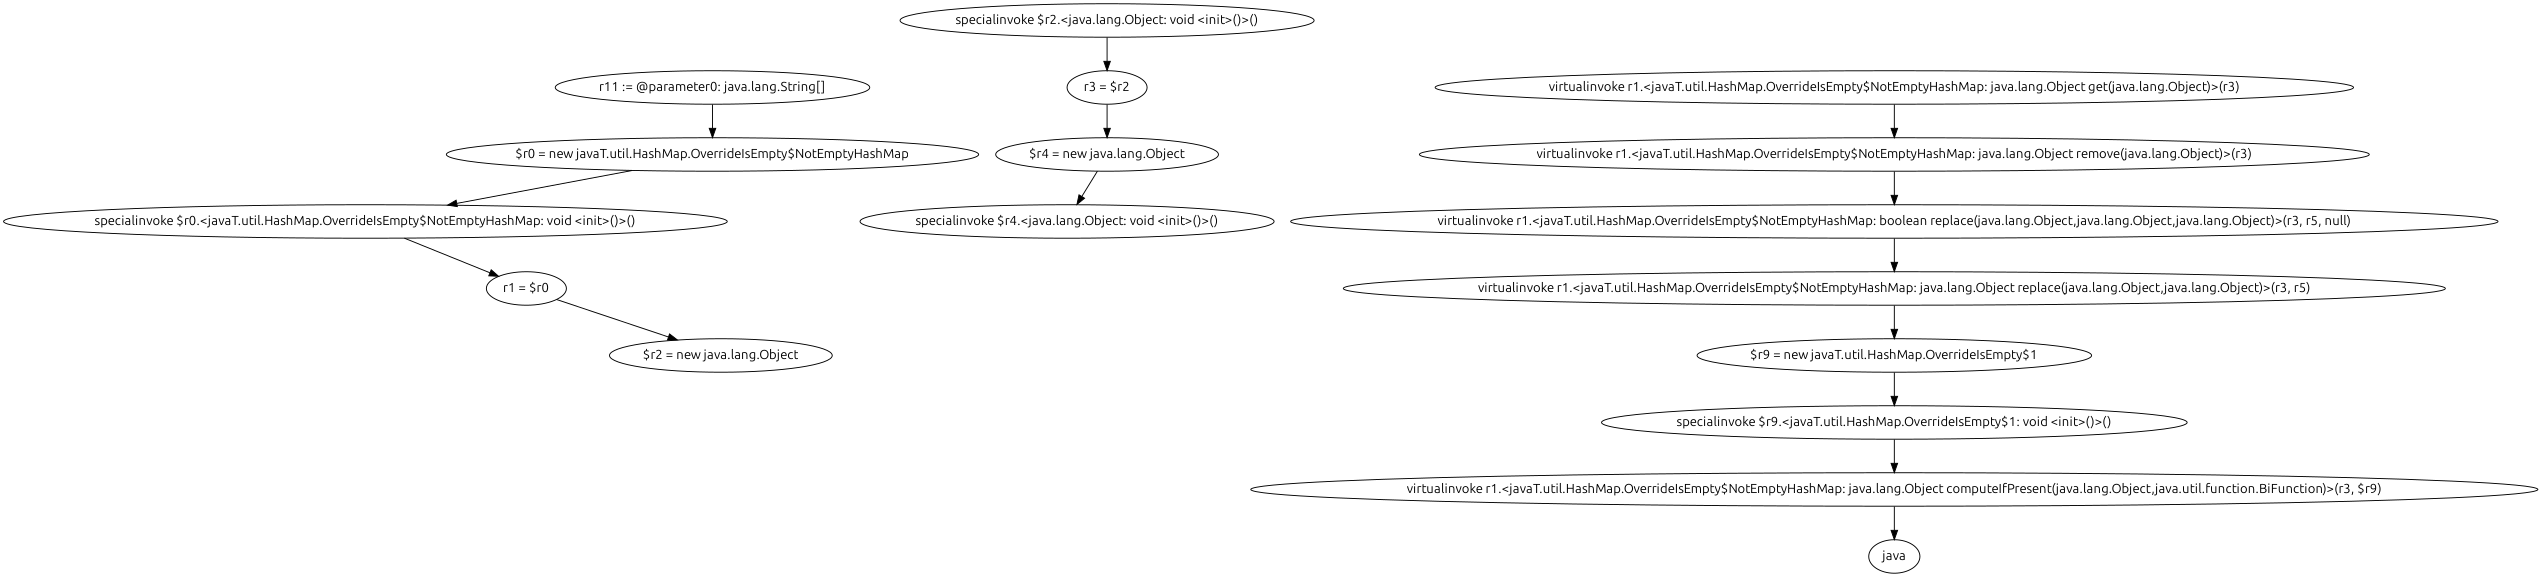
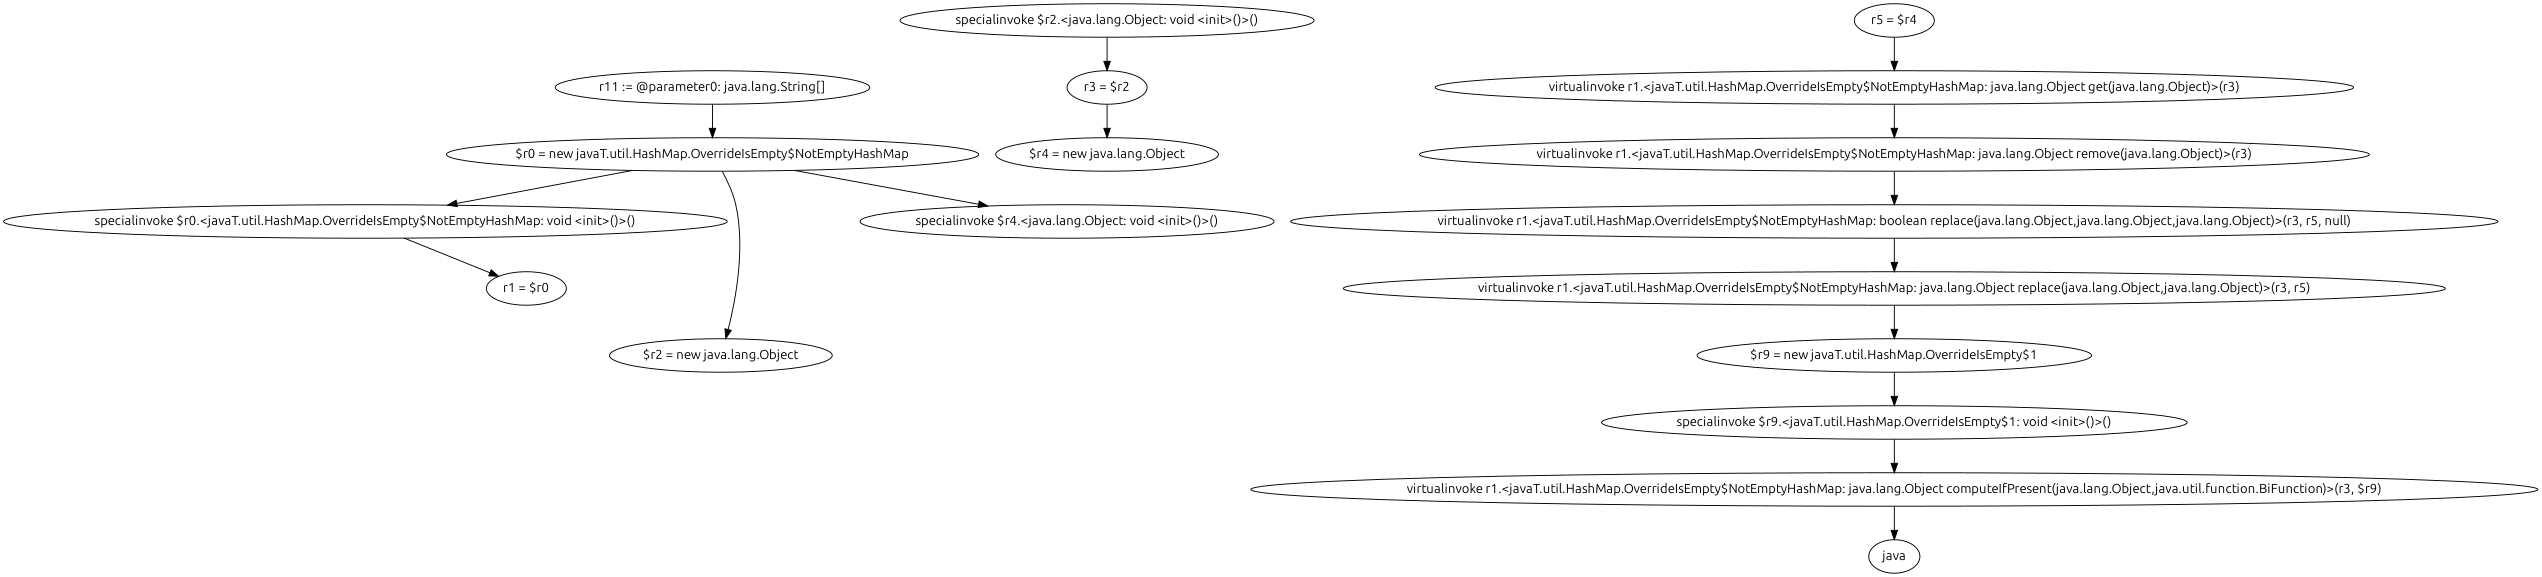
node "r5 = $r4": added
edge "$r4 = new java.lang.Object" -> "specialinvoke $r4.<java.lang.Object: void <init>()>()": now "$r0 = new javaT.util.HashMap.OverrideIsEmpty$NotEmptyHashMap" -> "specialinvoke $r4.<java.lang.Object: void <init>()>()"
edge "r1 = $r0" -> "$r2 = new java.lang.Object": now "$r0 = new javaT.util.HashMap.OverrideIsEmpty$NotEmptyHashMap" -> "$r2 = new java.lang.Object"
